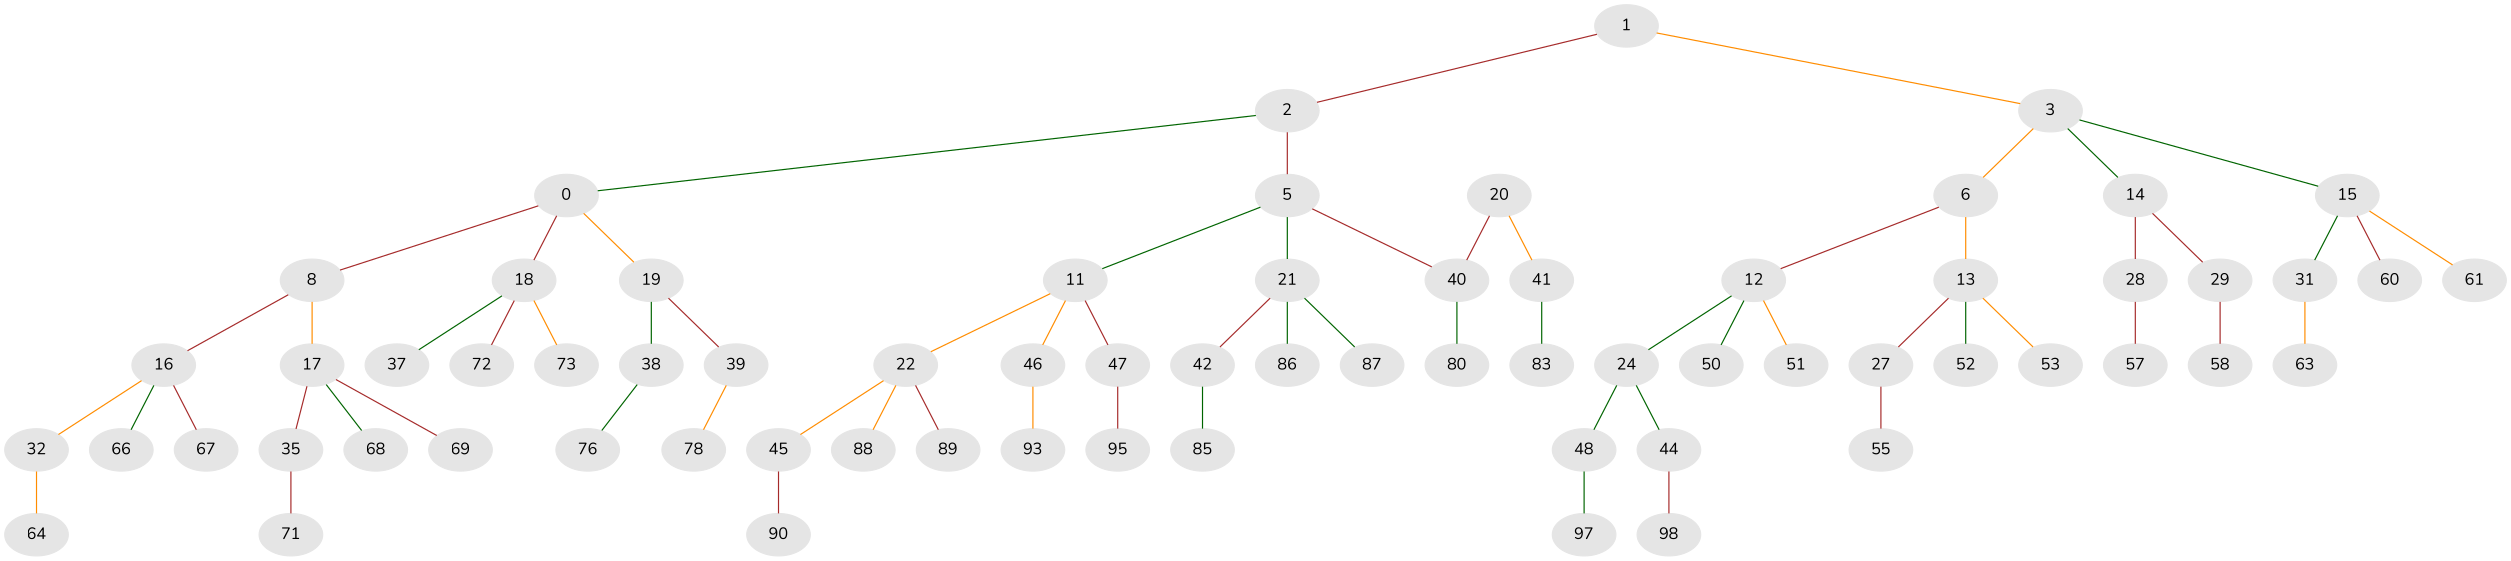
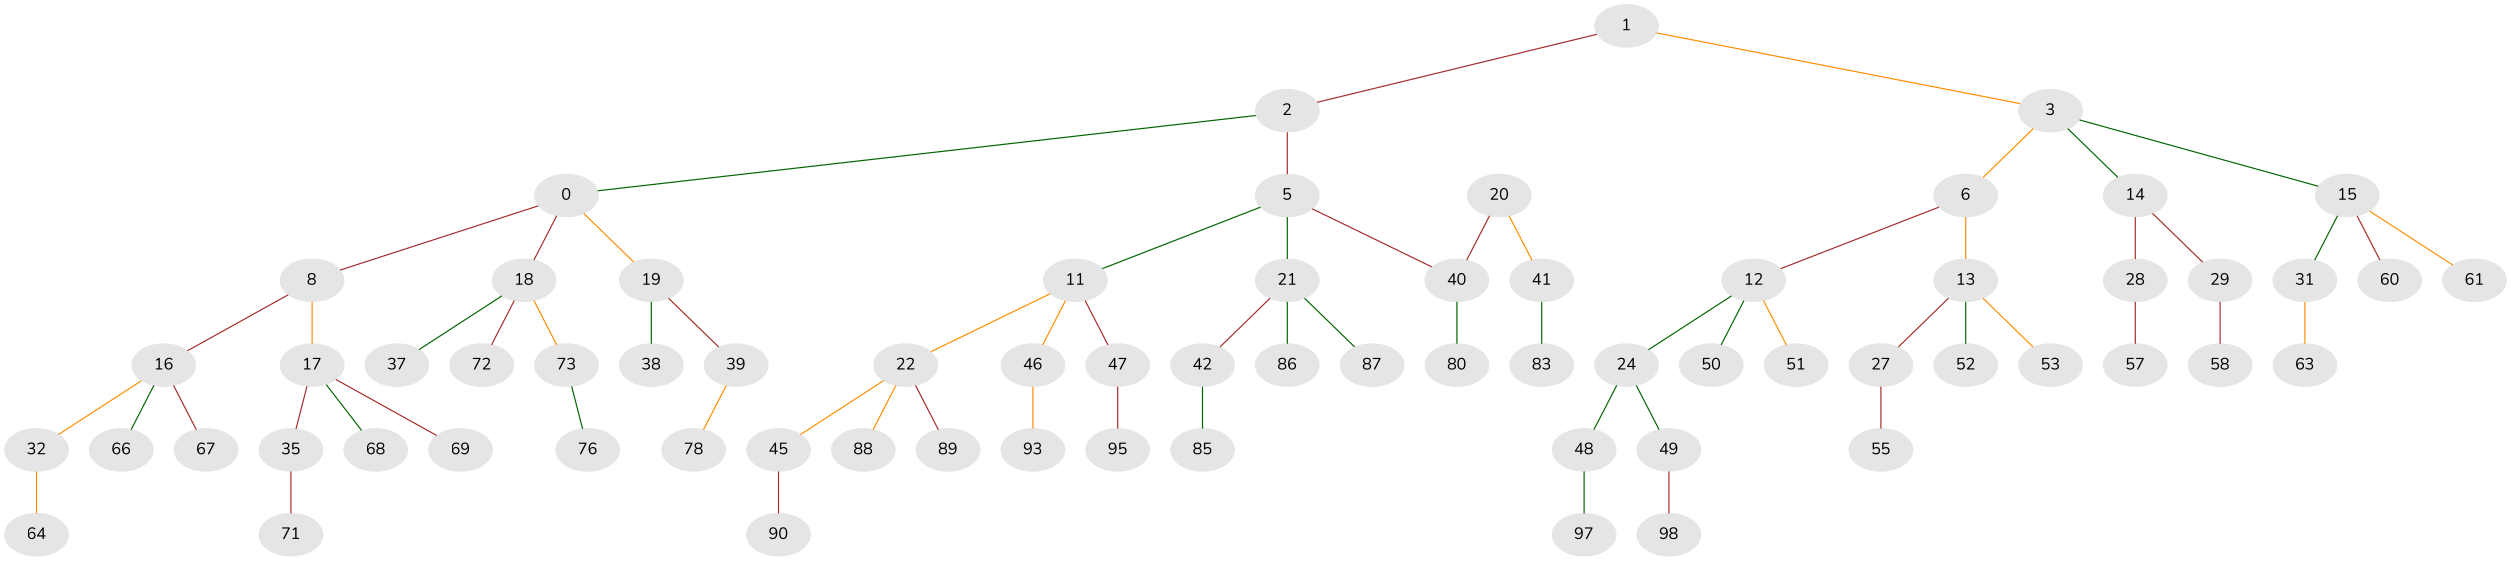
edge "38" -- "76": now "73" -- "76"
node "44": label "44" -> "49"
